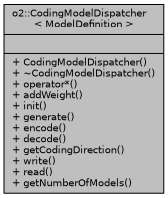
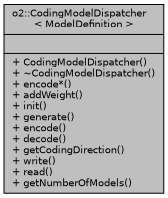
node "o2::CodingModelDispatcher": text "+ operator*()" -> "+ encode*()"
